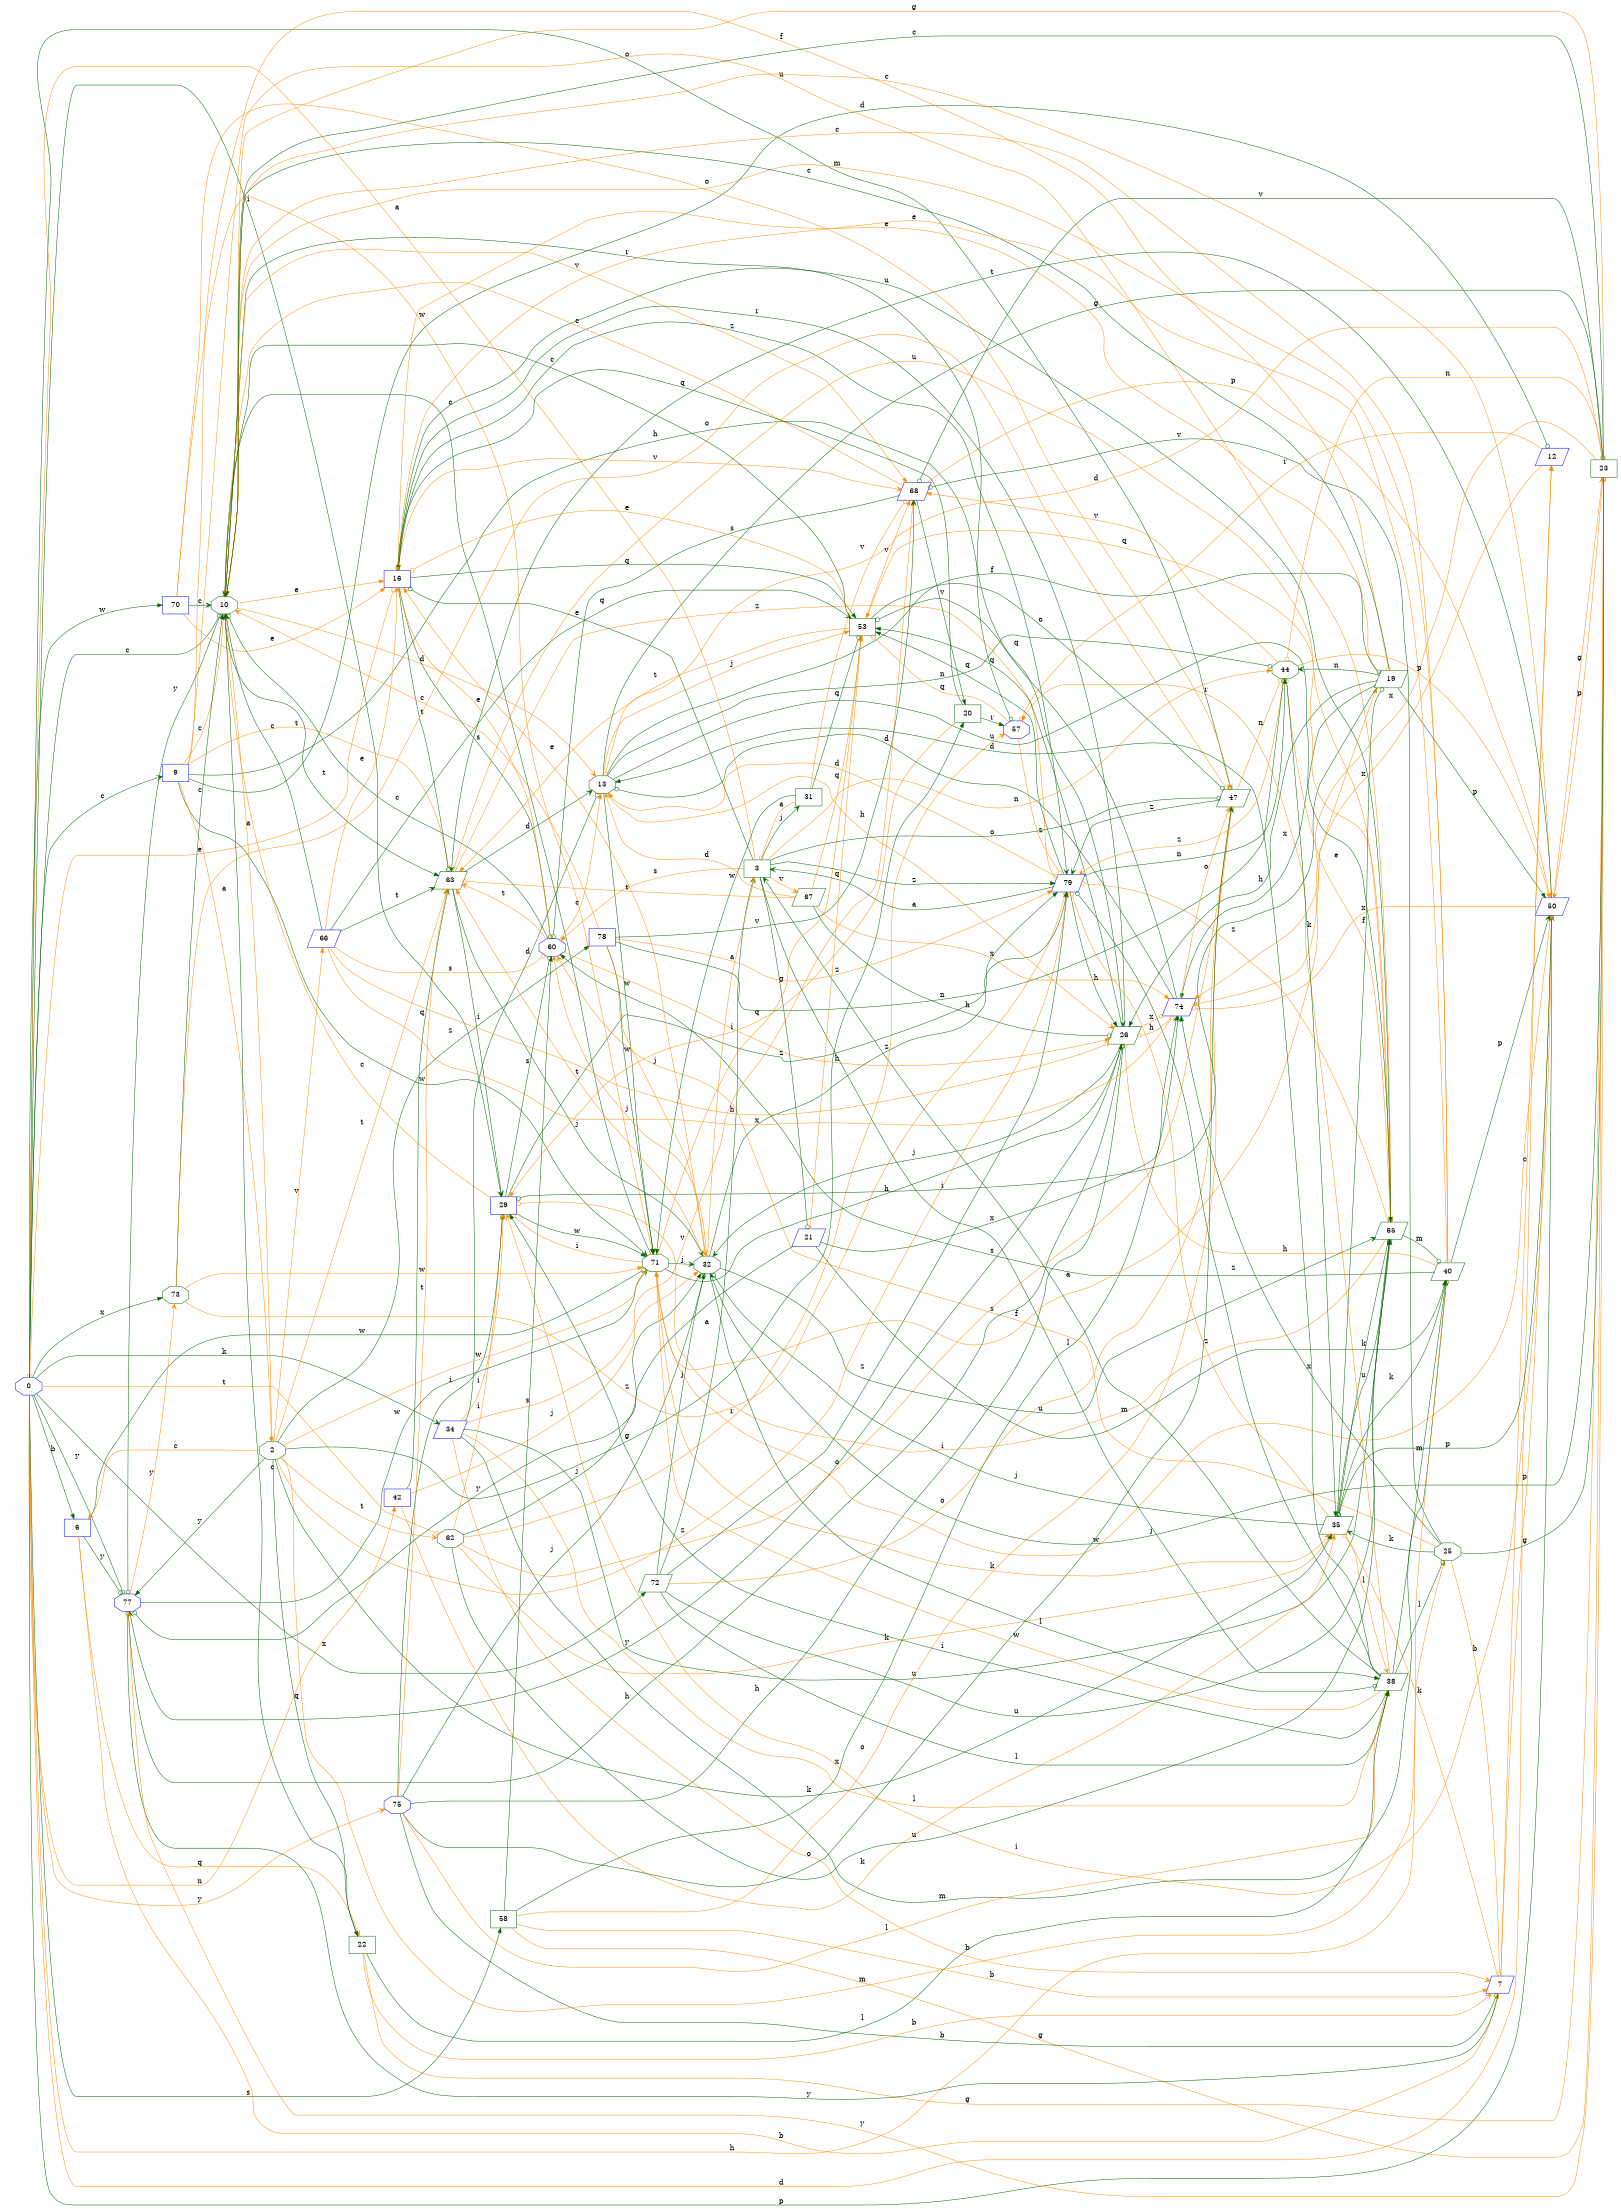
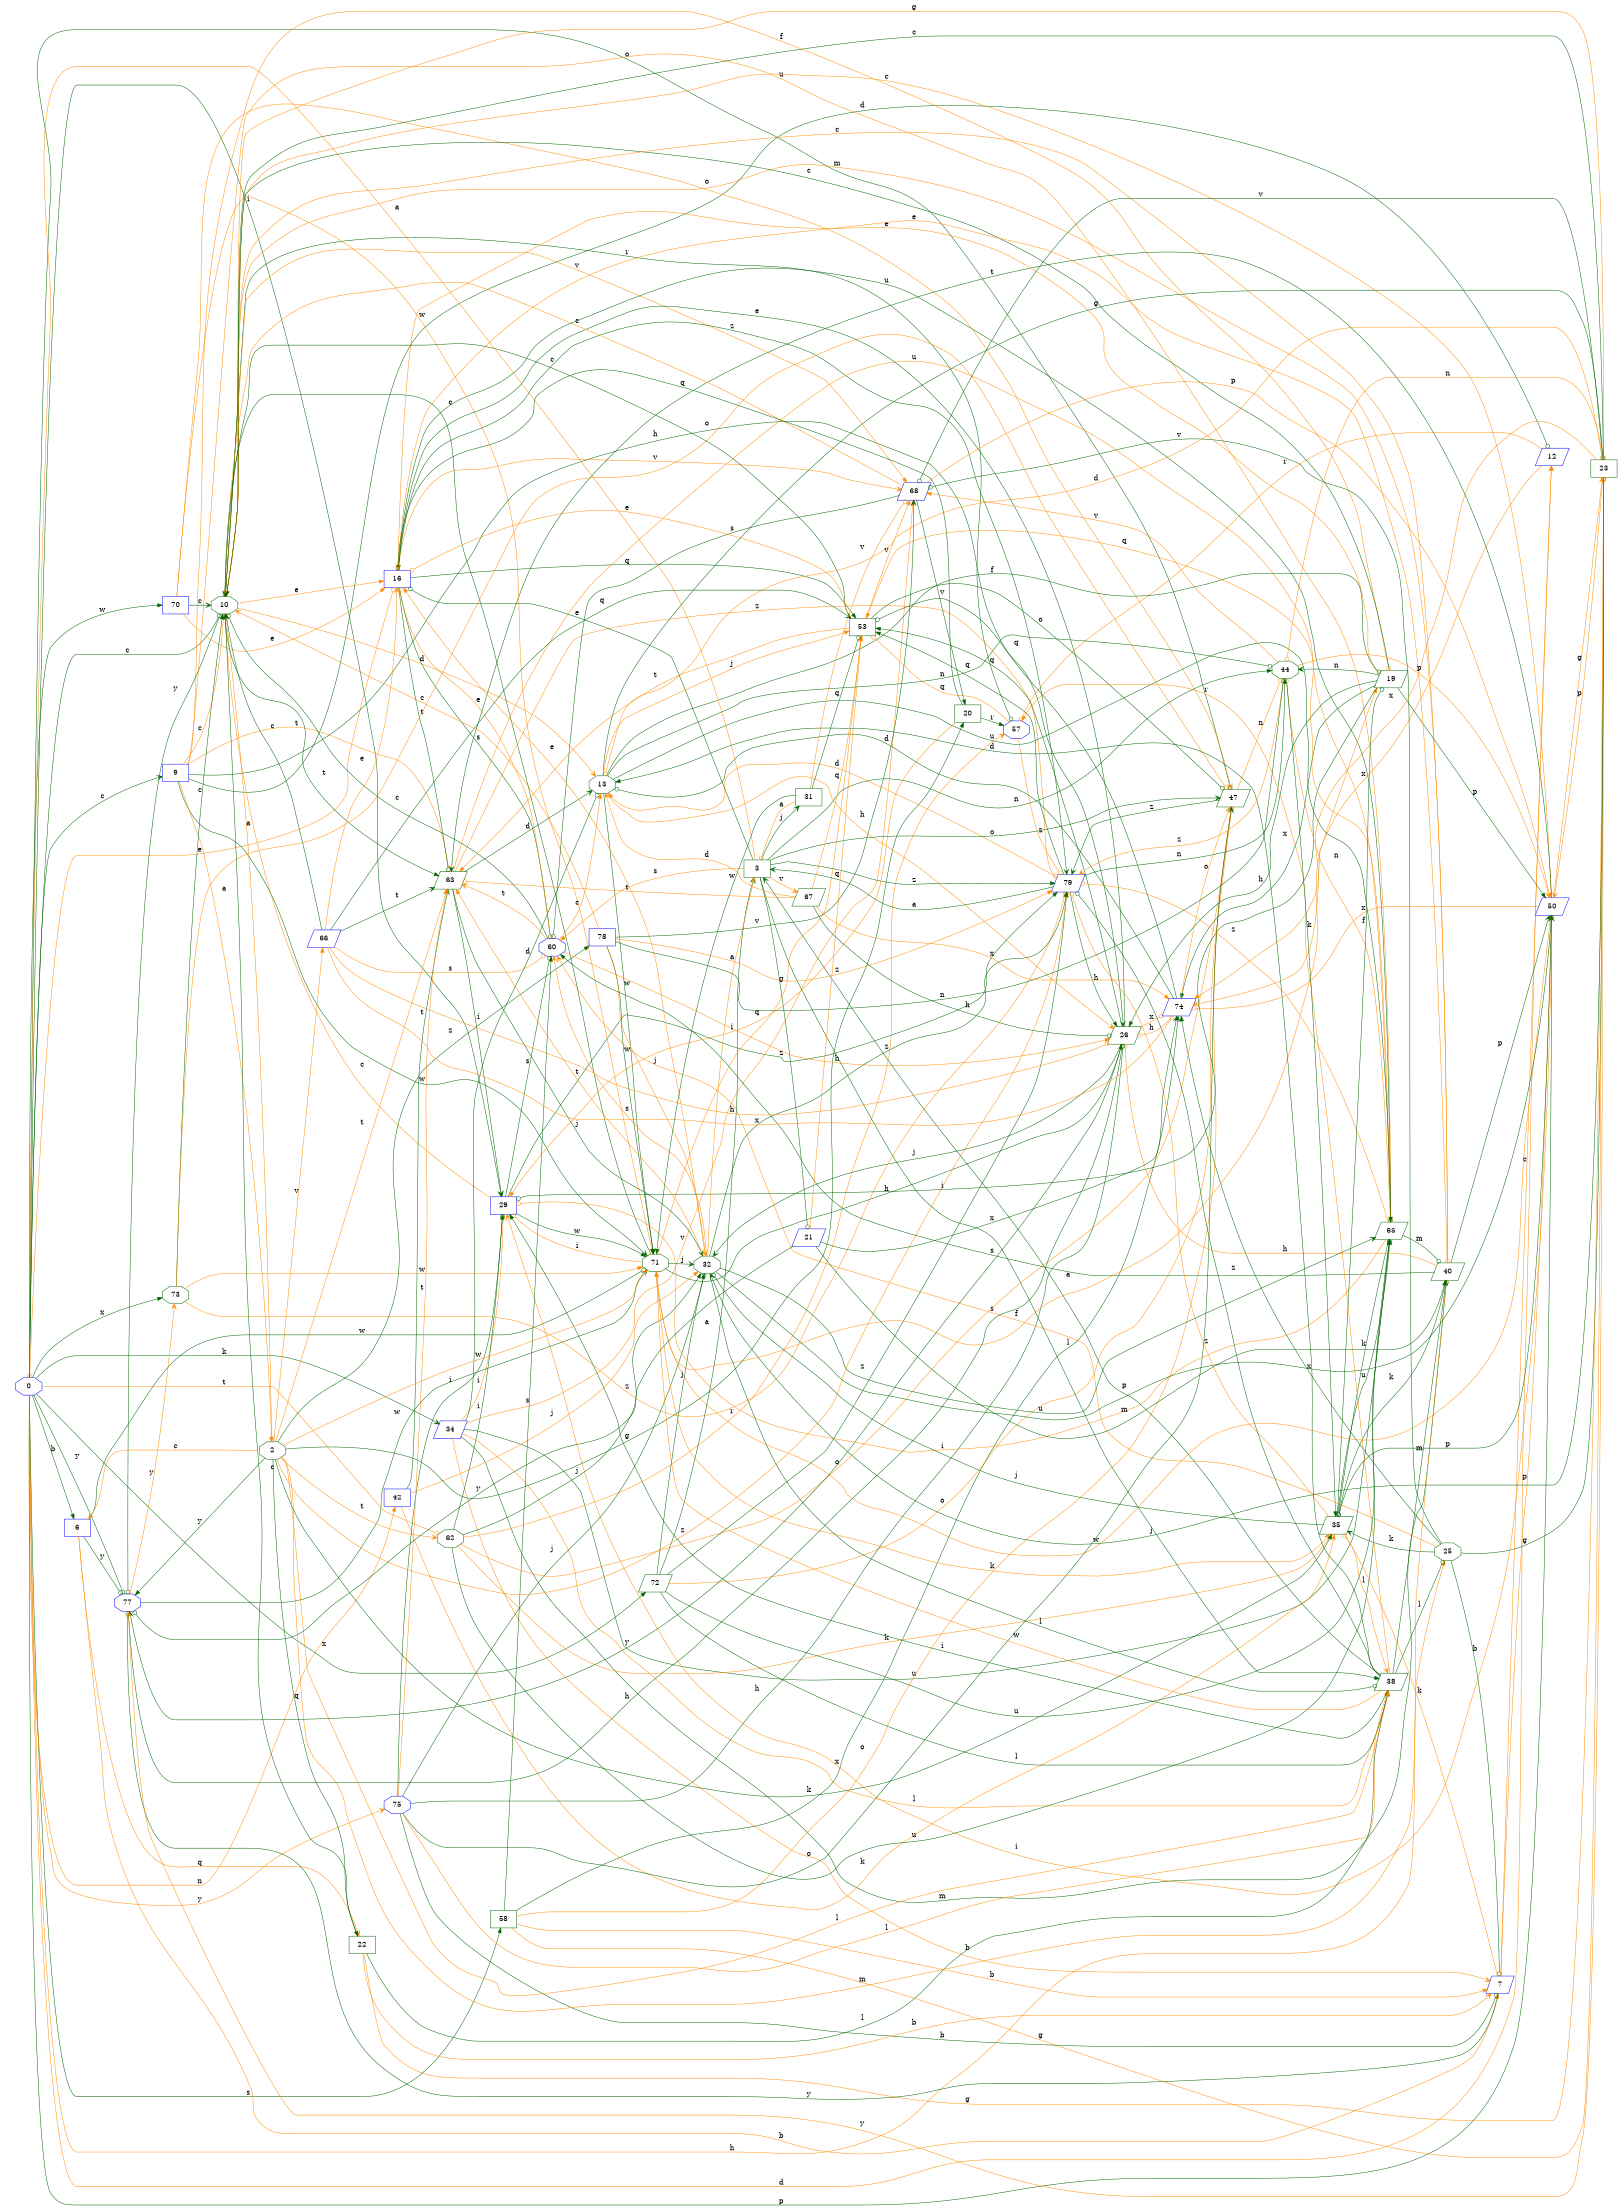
edge "9" -> "65": arrowhead vee -> normal
edge "26" -> "16": label "r" -> "e"
edge "3" -> "44": color darkorange -> darkgreen
edge "3" -> "47": arrowhead odot -> vee
edge "65" -> "44": label "e" -> "n"
edge "42" -> "63": label "q" -> "t"
edge "32" -> "60": label "j" -> "s"
edge "32" -> "50": added, label "p"
edge "62" -> "29": color darkorange -> darkgreen
edge "25" -> "7": color darkorange -> darkgreen
edge "2" -> "38": added, label "l"
